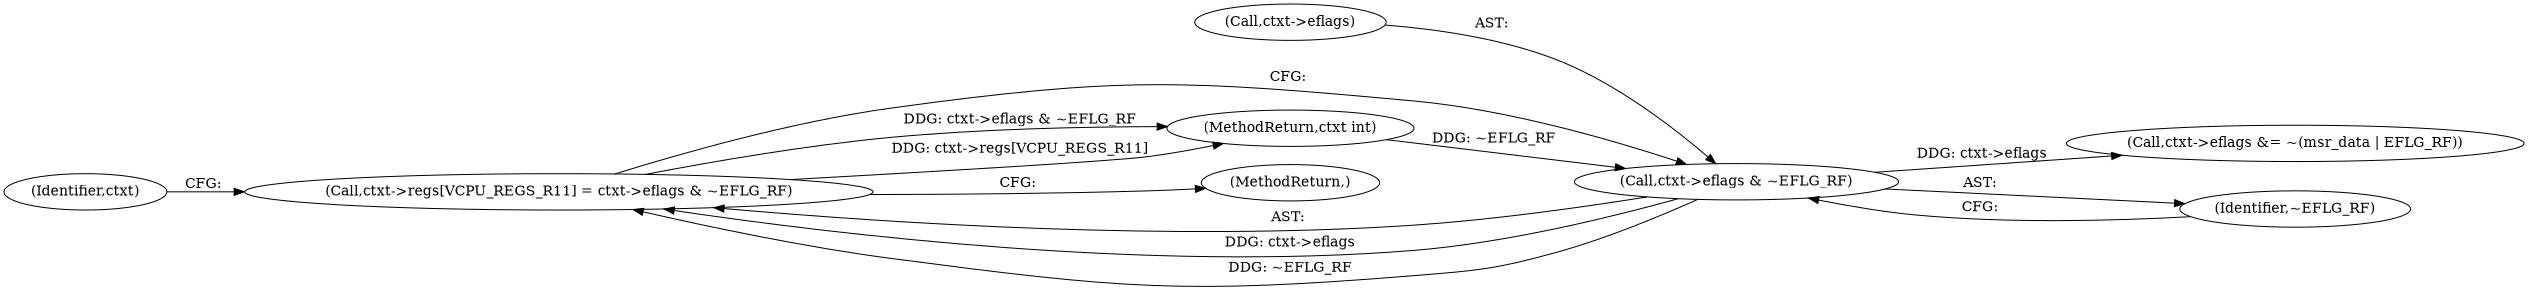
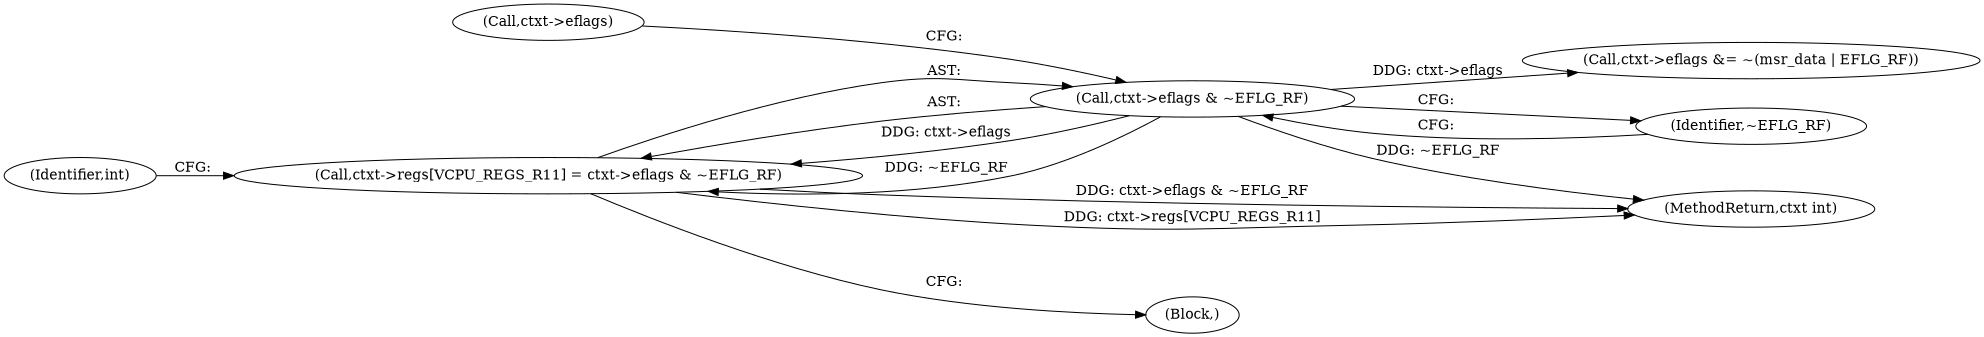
edge "(Call,ctxt->eflags)" -> "(Call,ctxt->eflags & ~EFLG_RF)": label "AST: " -> "CFG: "
edge "(Call,ctxt->regs[VCPU_REGS_R11] = ctxt->eflags & ~EFLG_RF)" -> "(Call,ctxt->eflags & ~EFLG_RF)": label "CFG: " -> "AST: "
edge "(MethodReturn,ctxt int)" -> "(Call,ctxt->eflags & ~EFLG_RF)": reversed
node "(MethodReturn,)": label "(MethodReturn,)" -> "(Block,)"
edge "(Call,ctxt->eflags & ~EFLG_RF)" -> "(Identifier,~EFLG_RF)": label "AST: " -> "CFG: "
node "(Identifier,ctxt)": label "(Identifier,ctxt)" -> "(Identifier,int)"
